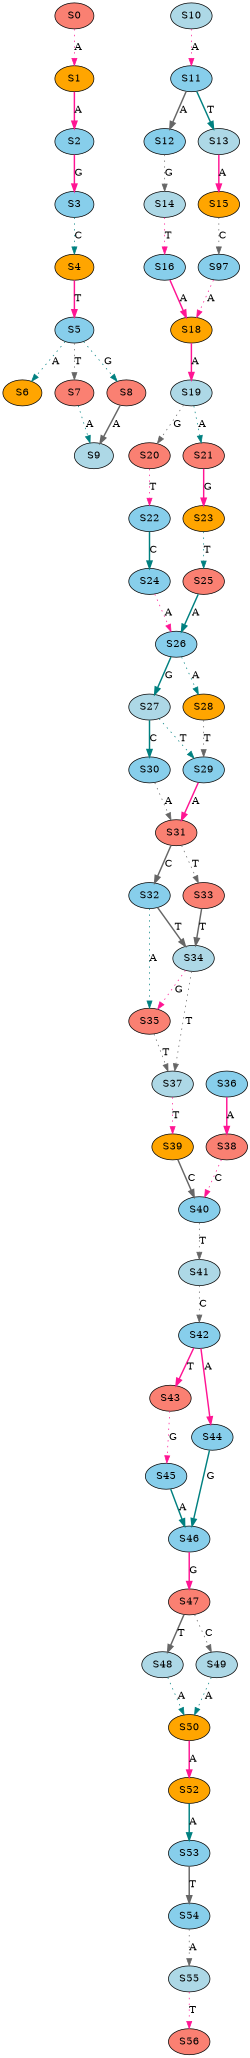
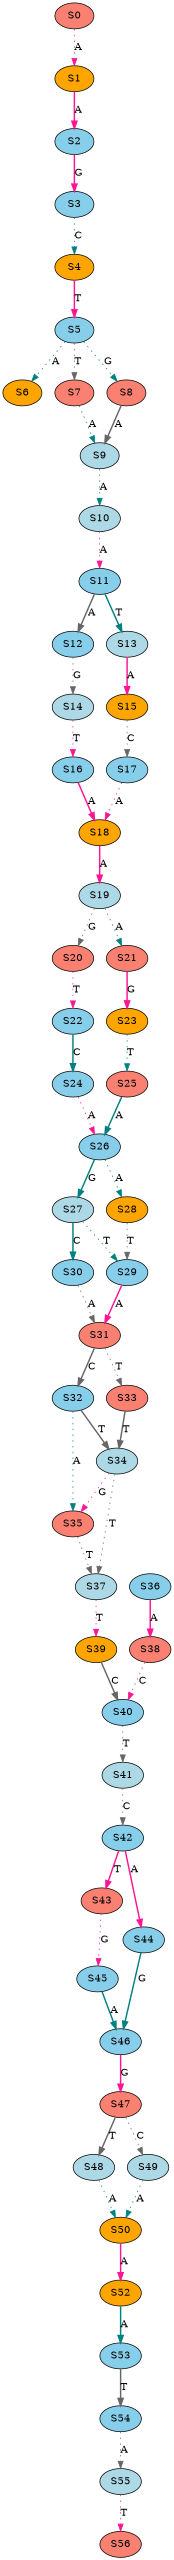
node "S97": label "S97" -> "S17"
edge "S9" -> "S10": added, label "A"
